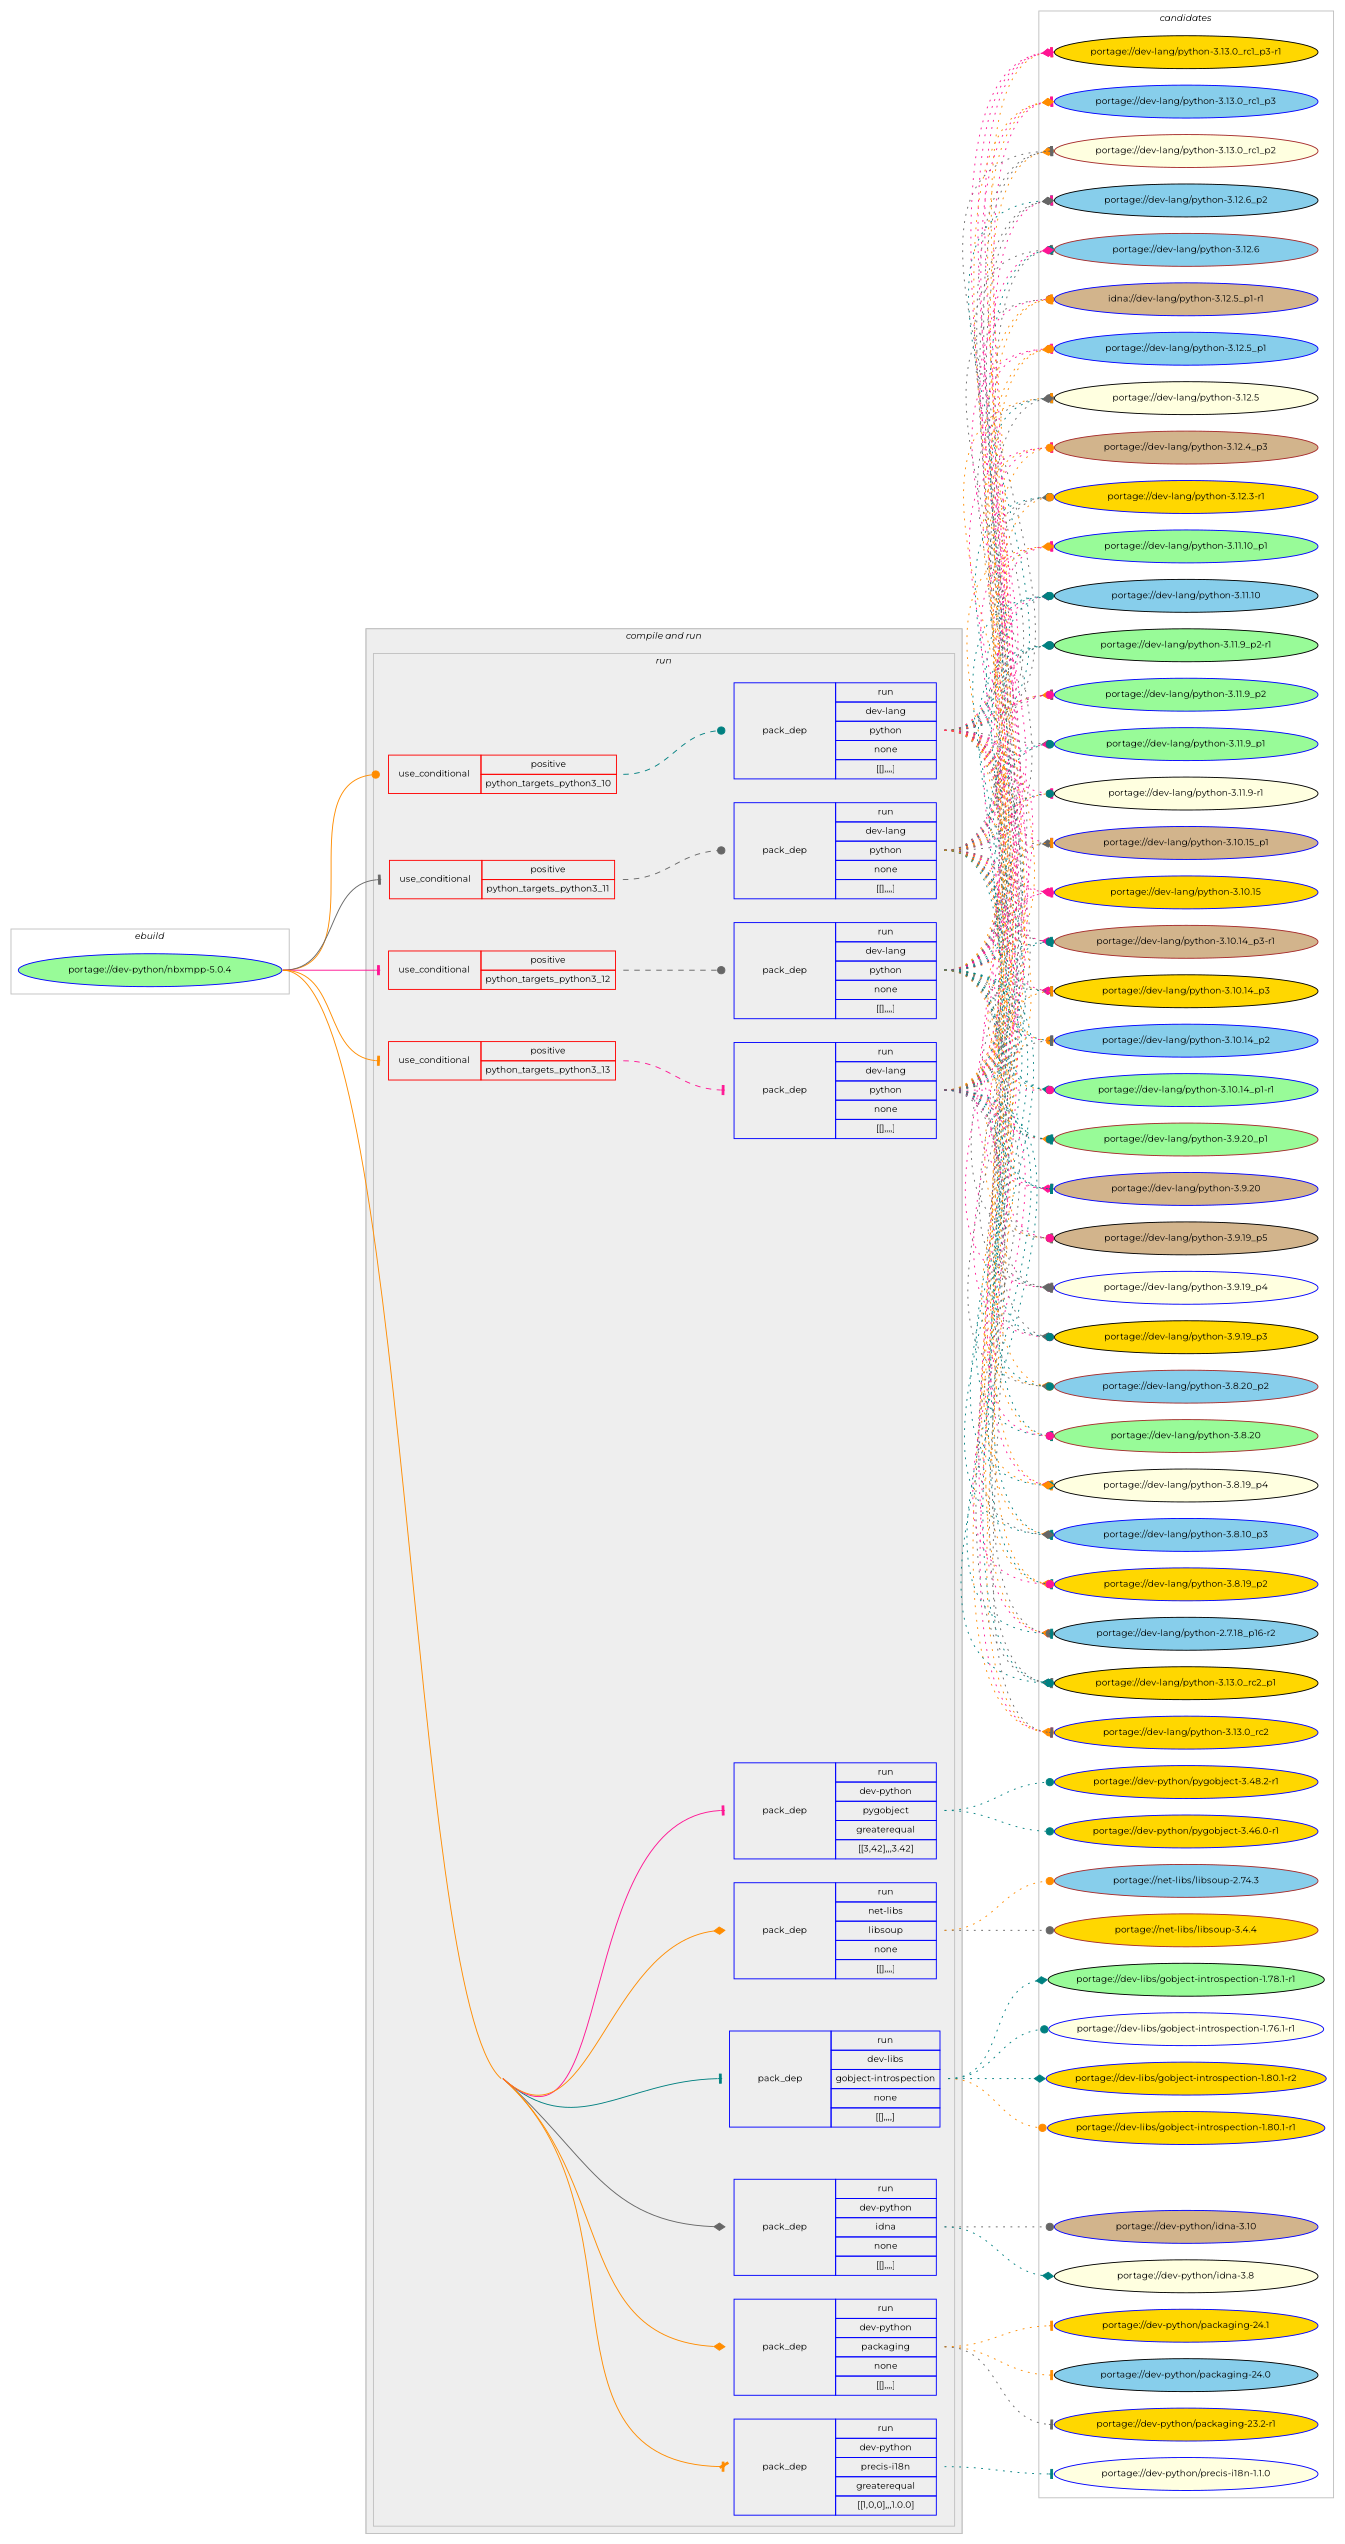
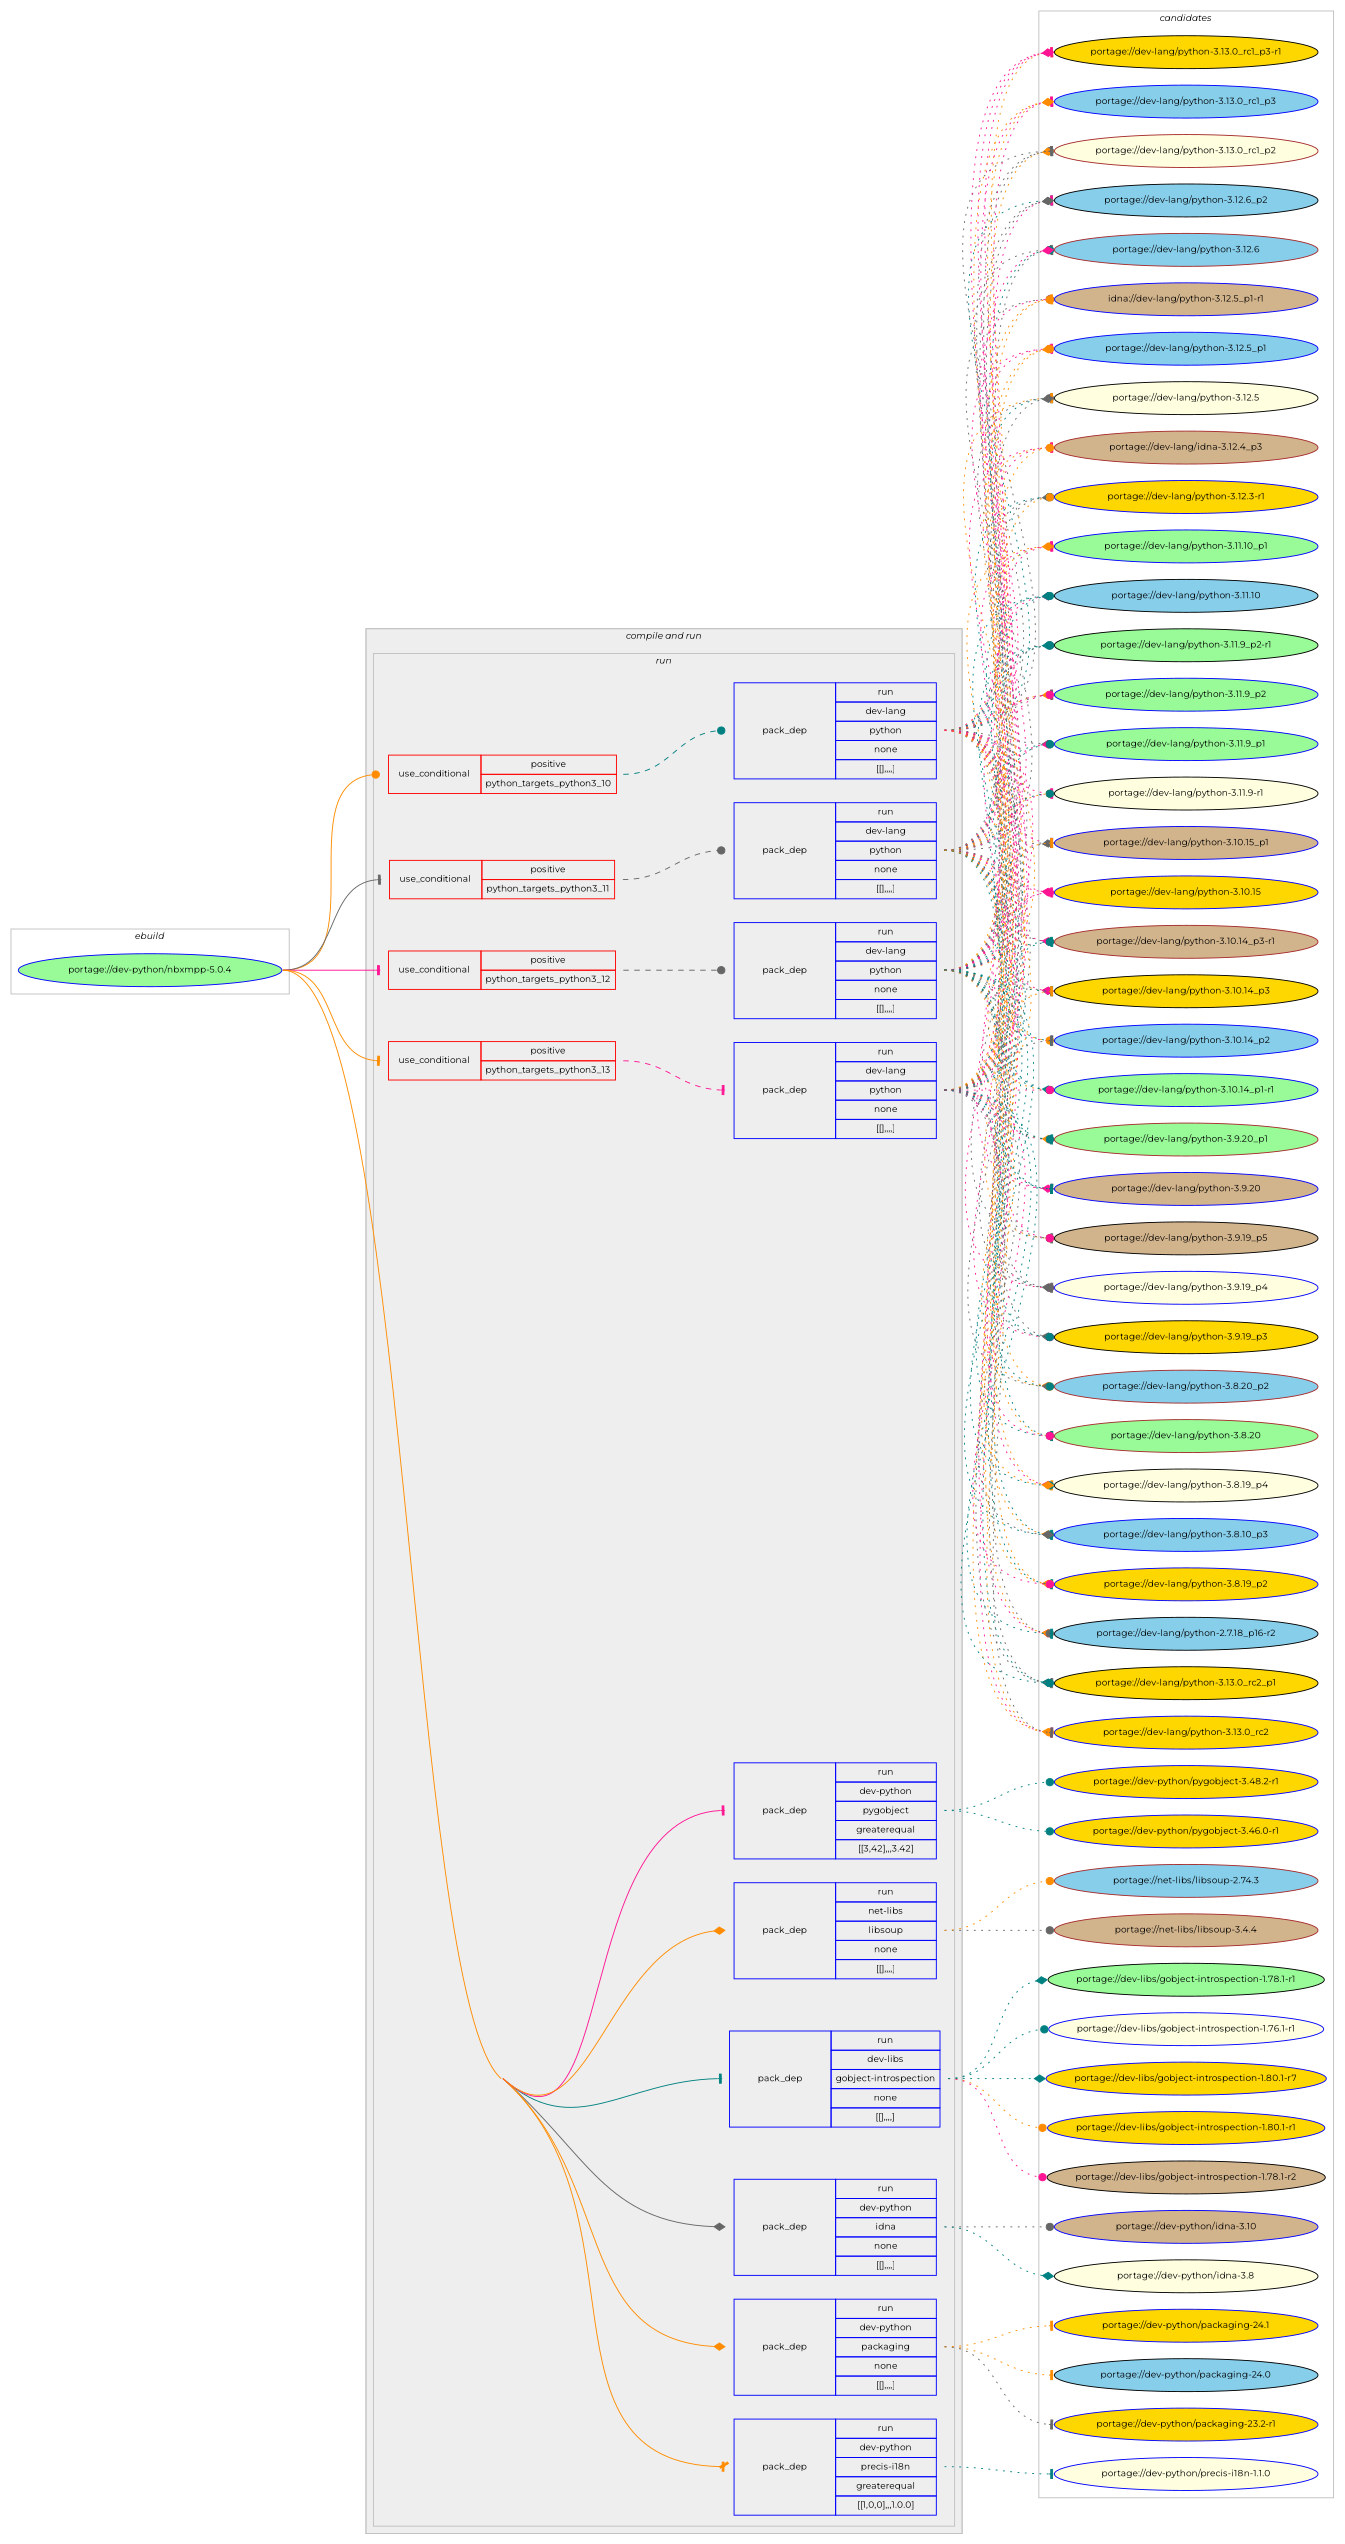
node "portage://dev-lang/python-3.12.4_p3": label "portage://dev-lang/python-3.12.4_p3" -> "portage://dev-lang/idna-3.12.4_p3"
node "portage://net-libs/libsoup-3.4.4": fillcolor gold -> tan
node "portage://dev-libs/gobject-introspection-1.80.1-r2": label "portage://dev-libs/gobject-introspection-1.80.1-r2" -> "portage://dev-libs/gobject-introspection-1.80.1-r7"
node "portage://dev-libs/gobject-introspection-1.78.1-r2": added
